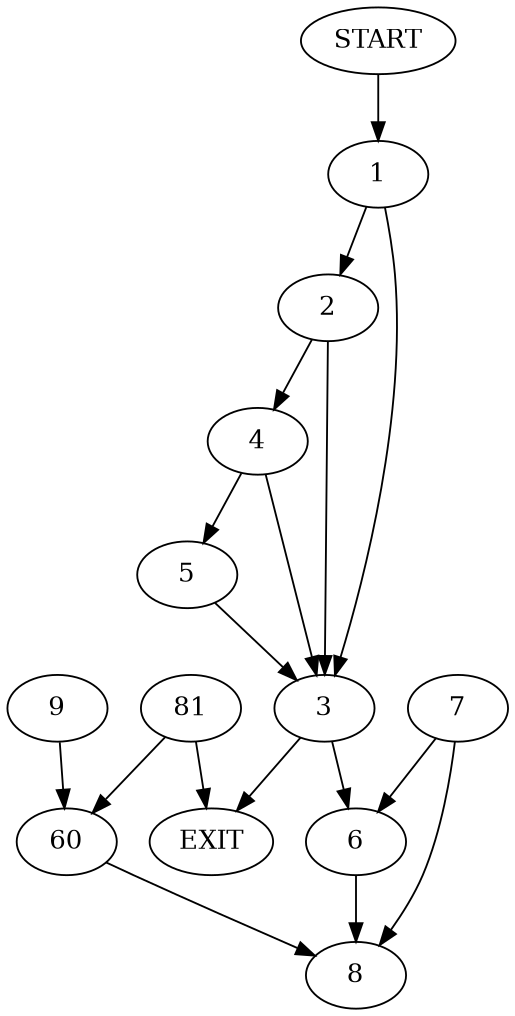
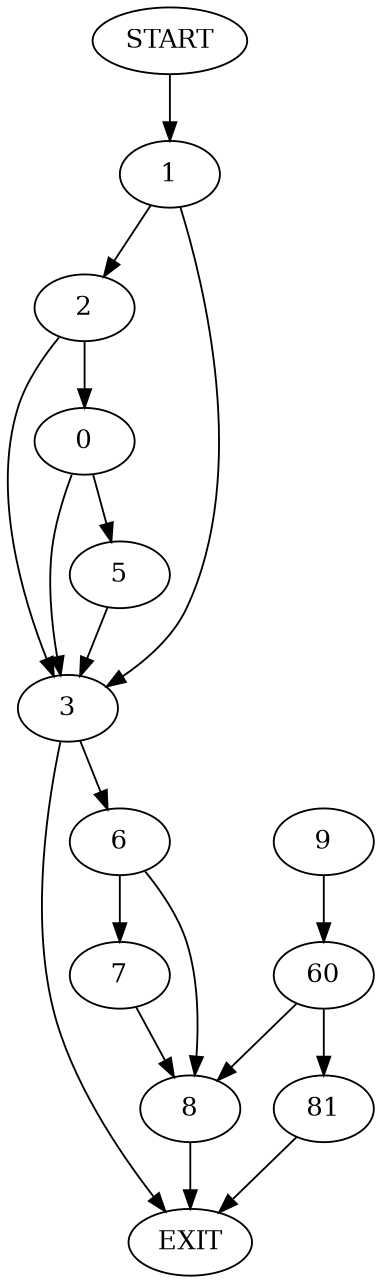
node "4": label "4" -> "0"
edge "81" -> "60": reversed
edge "7" -> "6": reversed
edge "8" -> "EXIT": added
